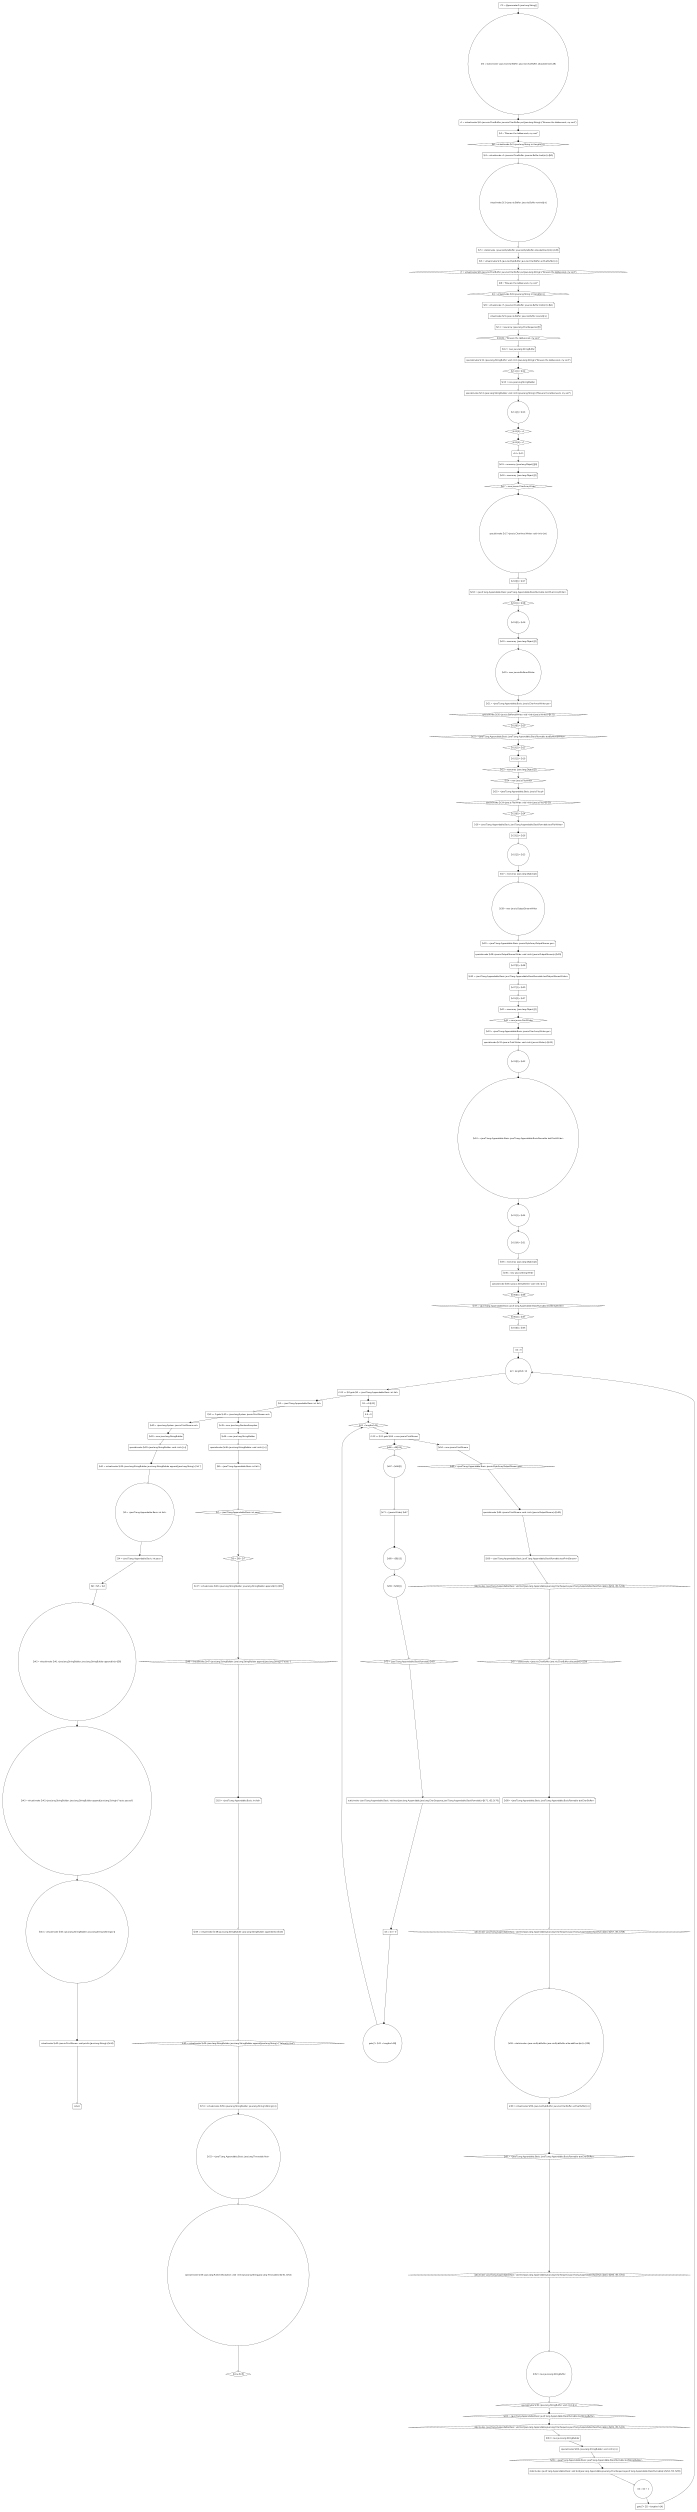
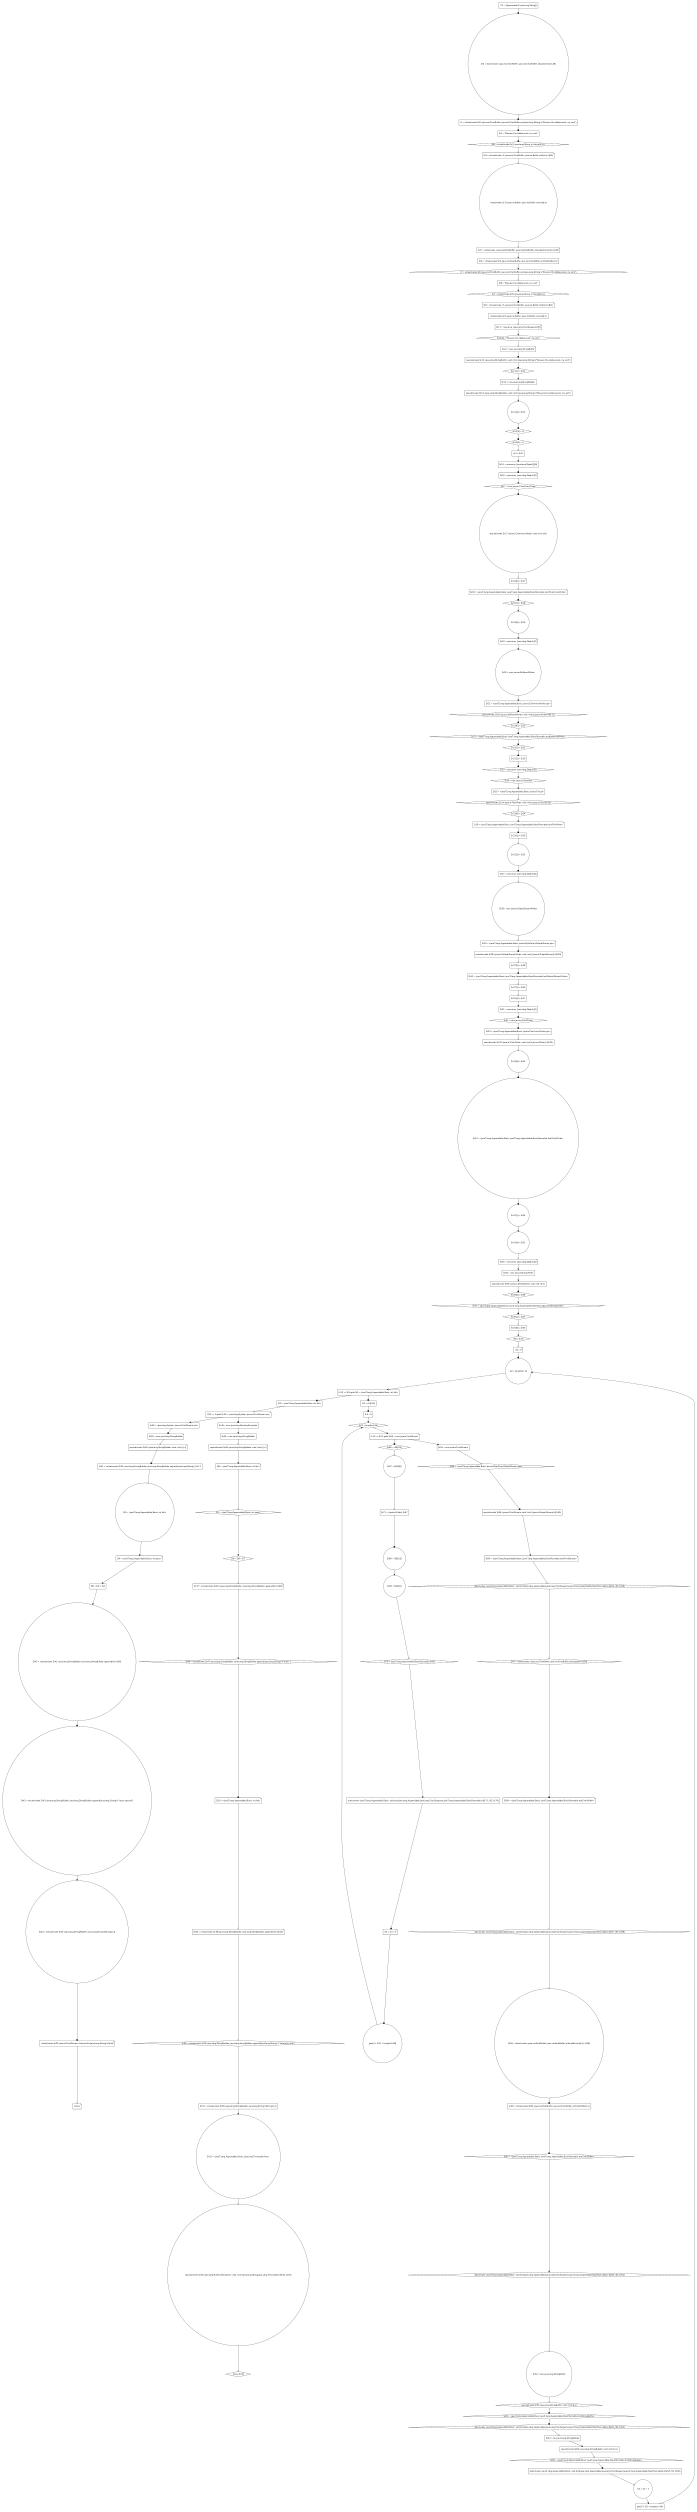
node "r38 = $r15": added
